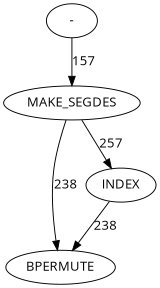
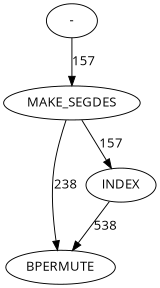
edge "MAKE_SEGDES" -> "INDEX": label "257" -> "157"
edge "INDEX" -> "BPERMUTE": label "238" -> "538"
